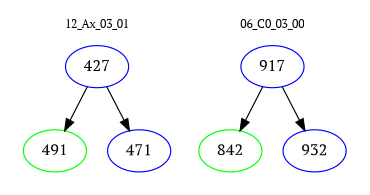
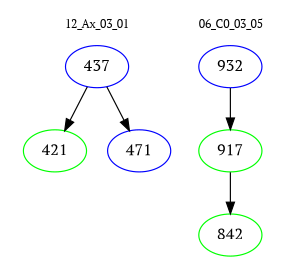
cluster "06_C0_03_00": label "06_C0_03_00" -> "06_C0_03_05"
node "427": label "427" -> "437"
node "917": color blue -> green
edge "917" -> "932": reversed
node "491": label "491" -> "421"
